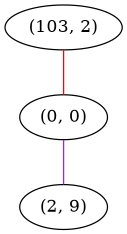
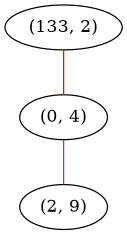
node "(103, 2)": label "(103, 2)" -> "(133, 2)"
node "(0, 0)": label "(0, 0)" -> "(0, 4)"
